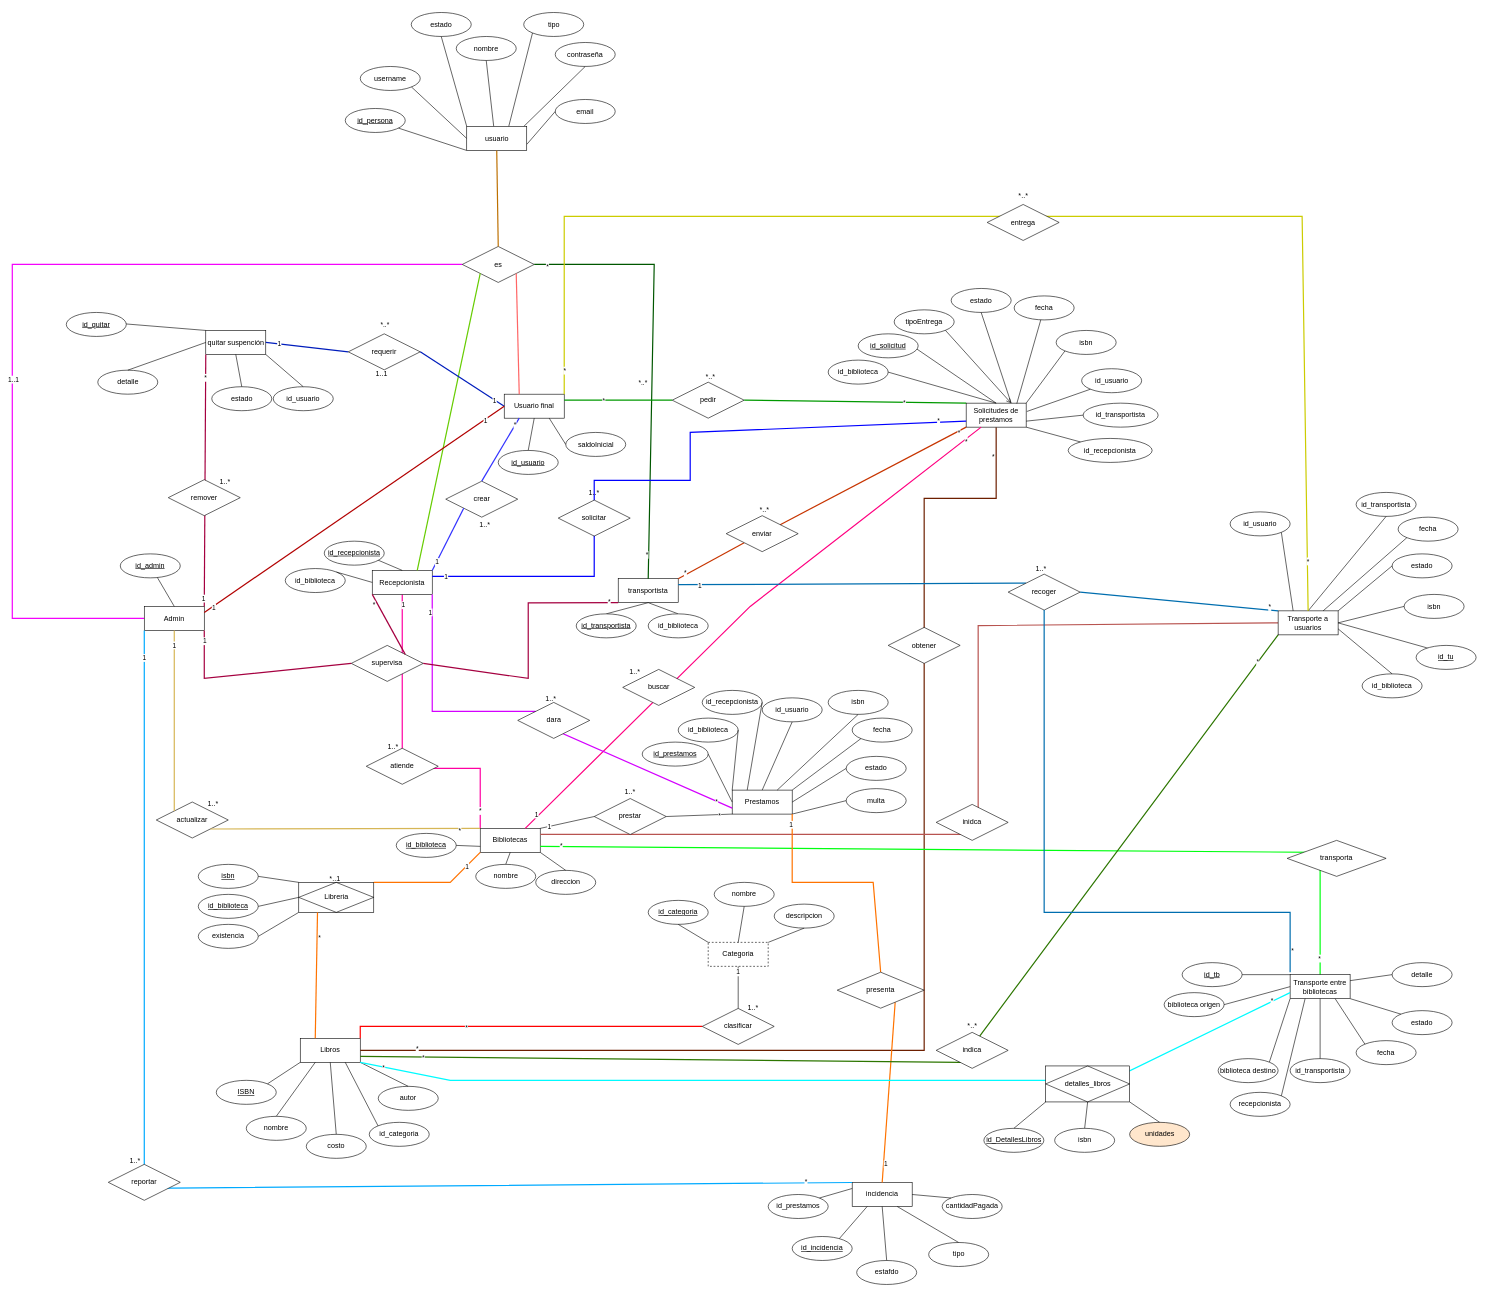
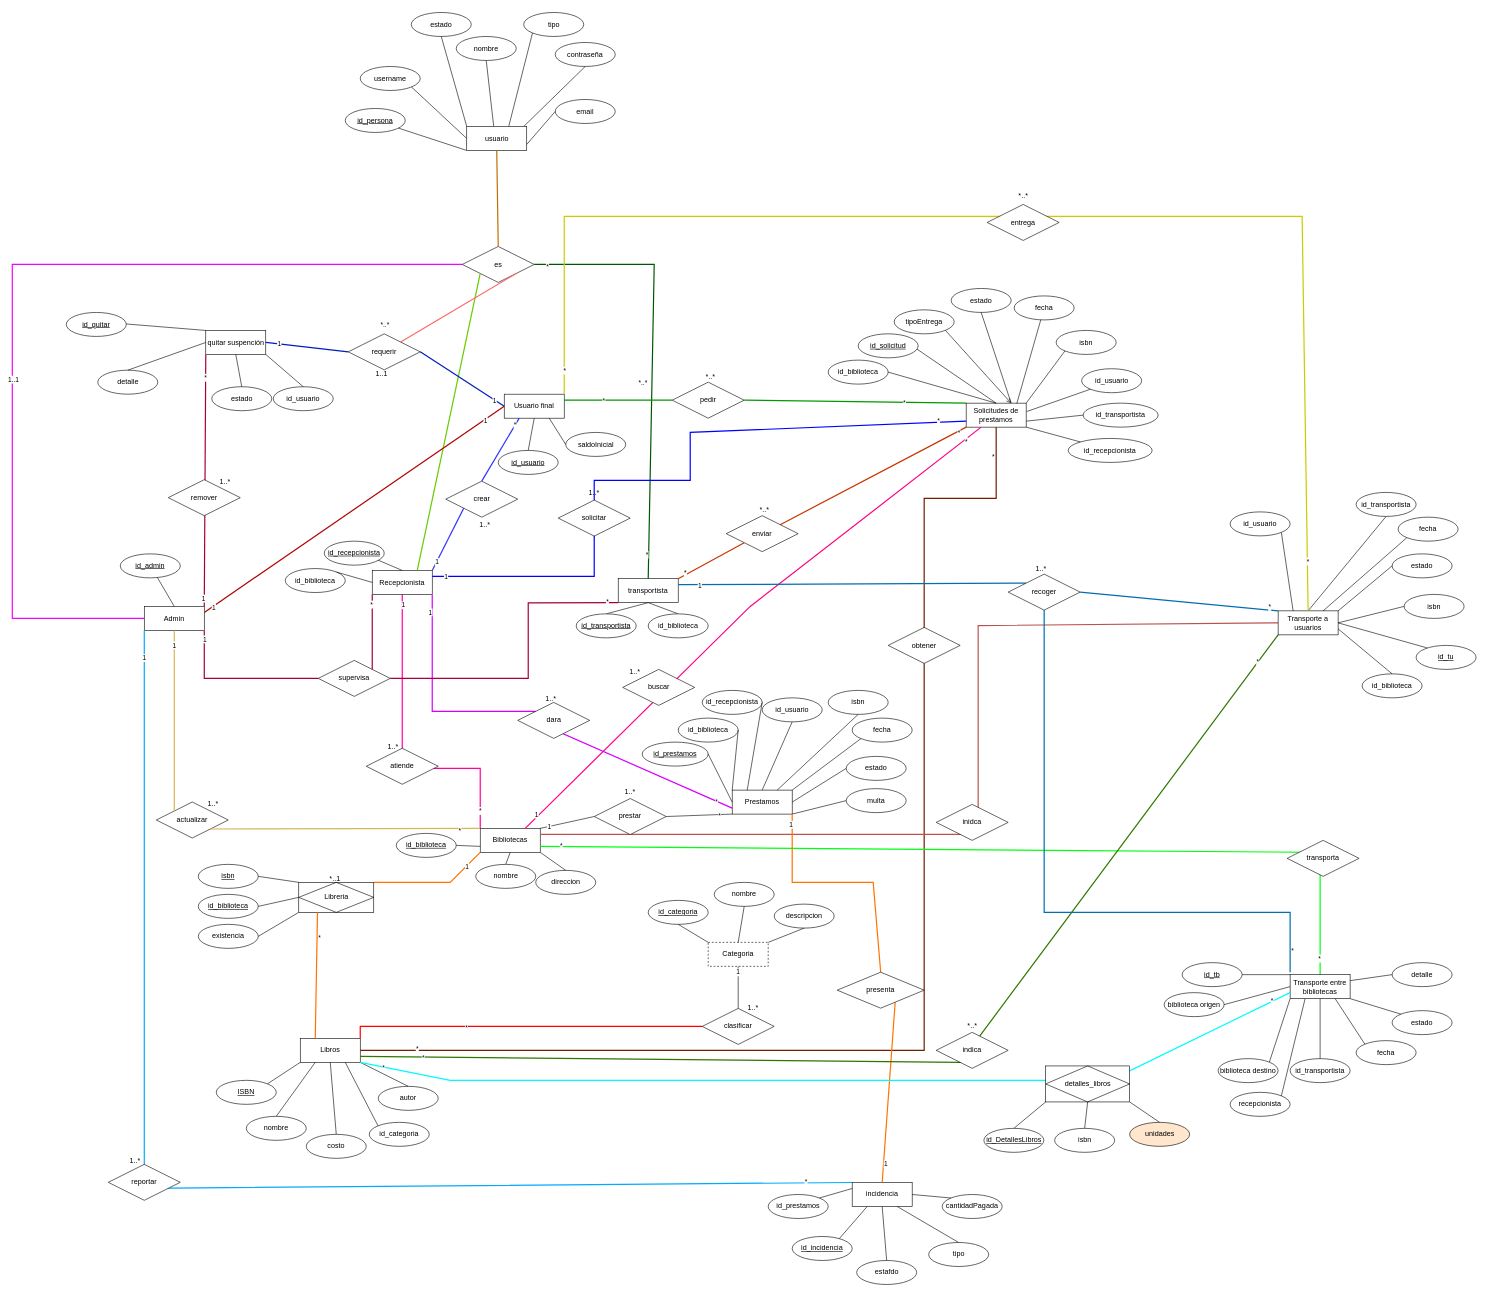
edge "es" -- "Usuario final": now "es" -- "requerir"
node "supervisa": moved (387, 663) -> (354, 678)
node "transporta": size 99x36 -> 72x36
